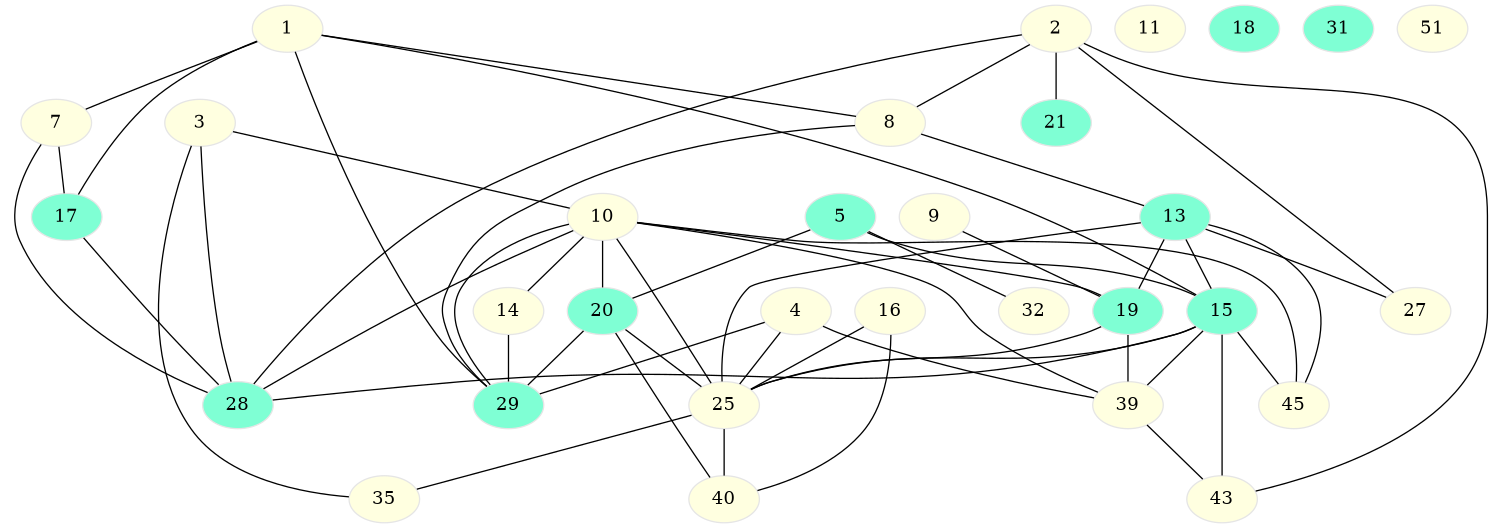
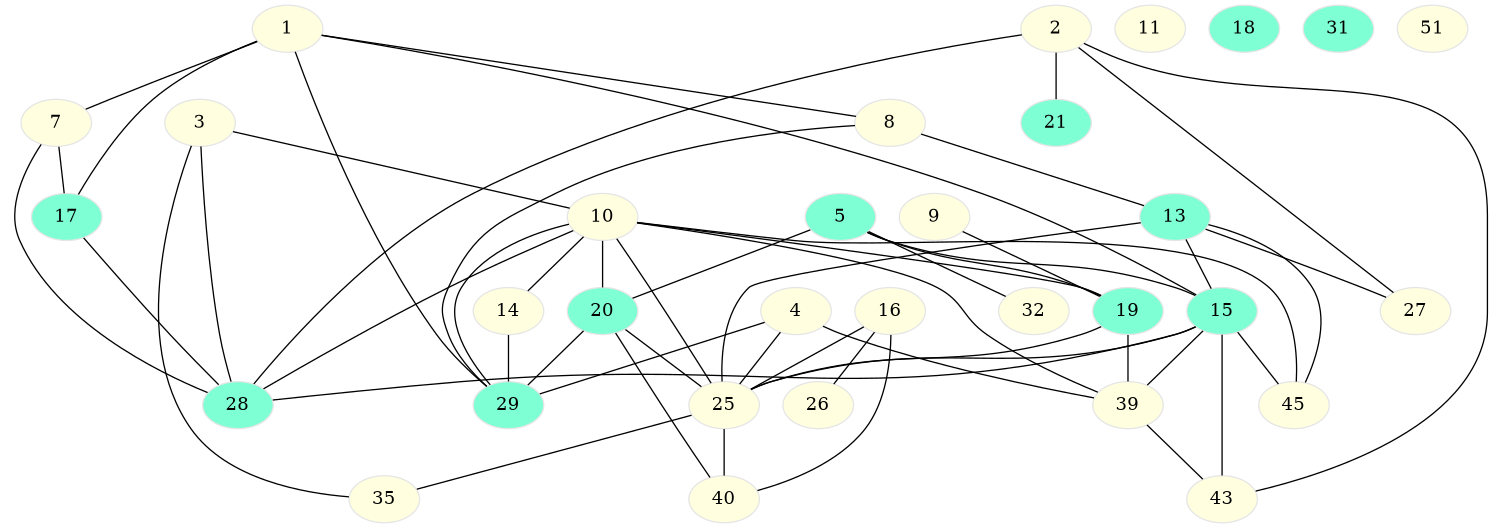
edge "2" -- "8": removed
edge "13" -- "19": now "5" -- "19"
node "26": added
